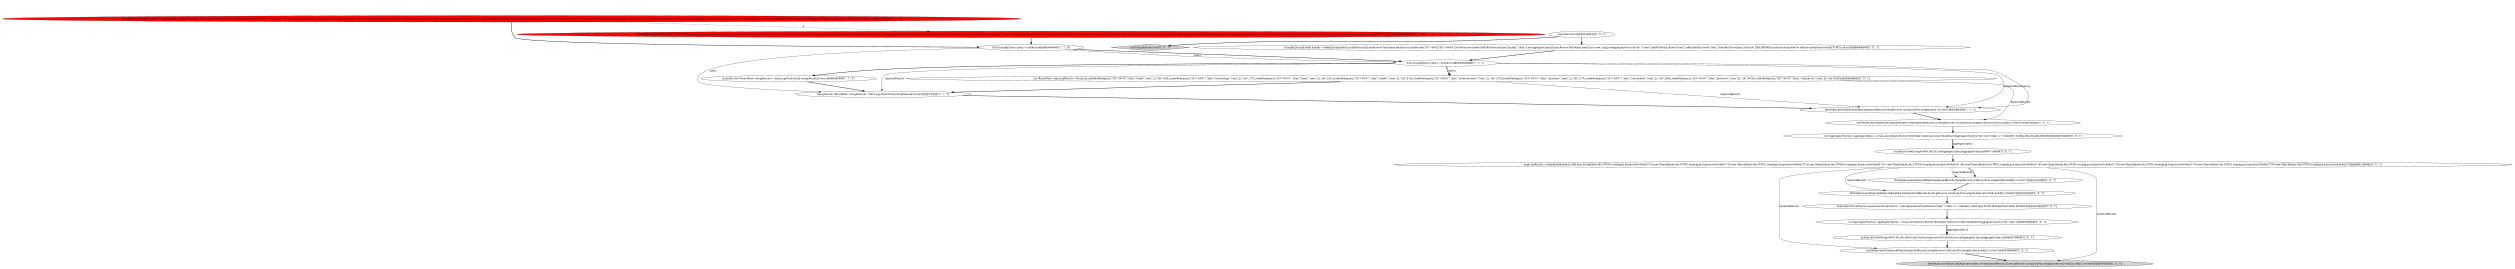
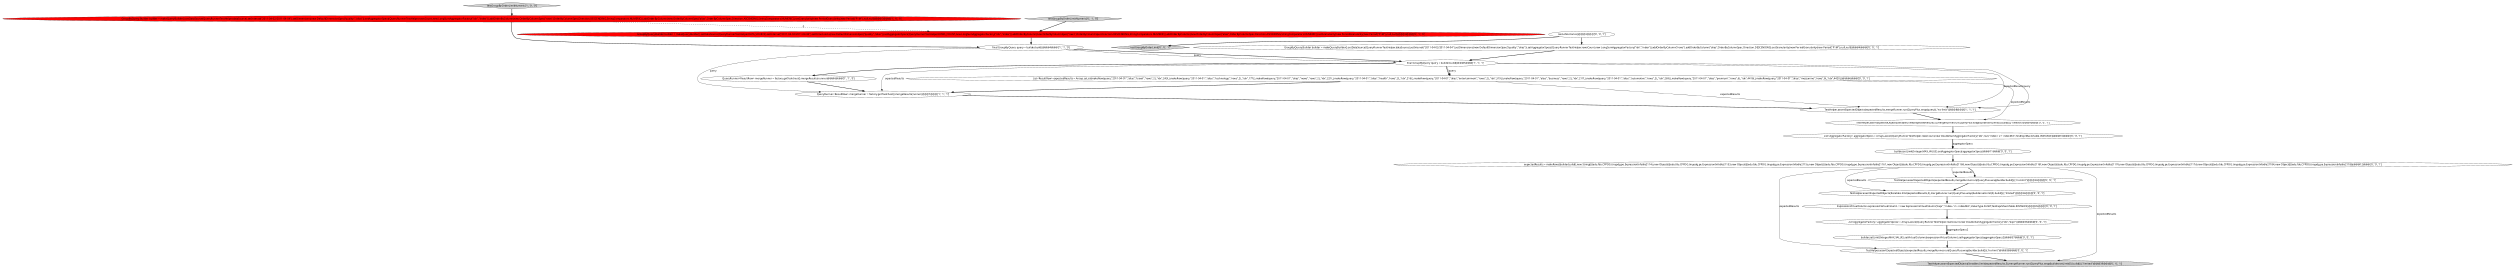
node "testGroupByOrderLimitNumeric['1', '0', '0']": added
node "testGroupByOrderLimitNumeric['0', '1', '0']": added
